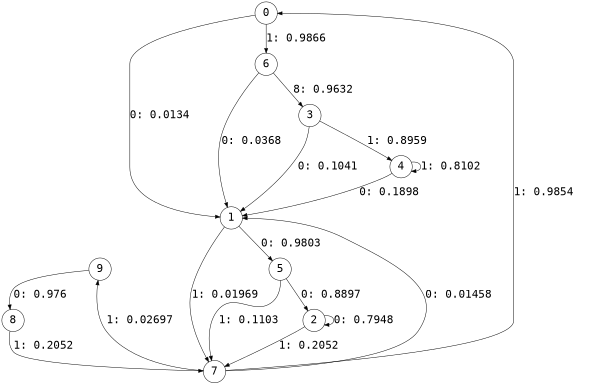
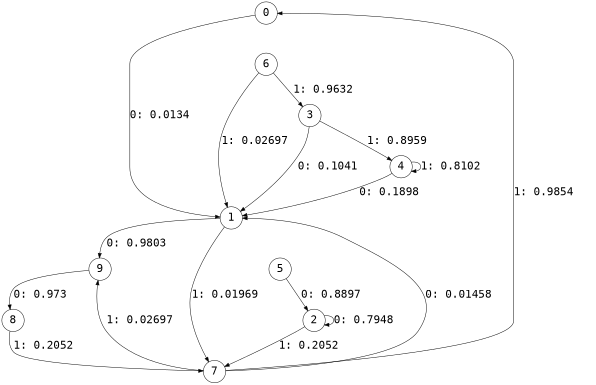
edge "0" -> "6": removed, label "1: 0.9866"
edge "6" -> "3": label "8: 0.9632   " -> "1: 0.9632   "
edge "6" -> "1": label "0: 0.0368   " -> "1: 0.02697  "
edge "1" -> "5": now "1" -> "9"
edge "9" -> "8": label "0: 0.976    " -> "0: 0.973    "
edge "5" -> "7": removed, label "1: 0.1103"
